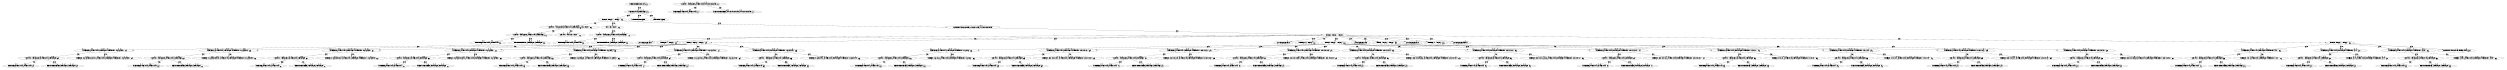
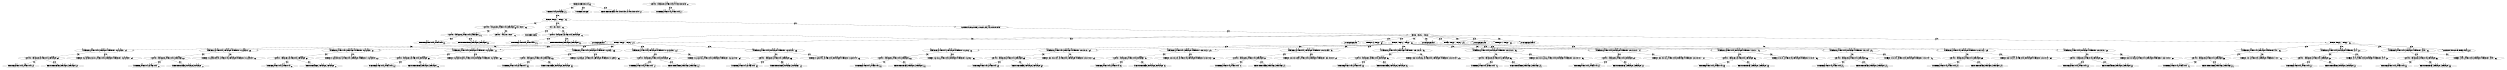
edge "(<operator>.fieldAccess,JavaEnvUtils.javaVersionNumber)" -> "(FIELD_IDENTIFIER,javaVersionNumber,javaVersionNumber)": now "(METHOD_RETURN,void)" -> "(FIELD_IDENTIFIER,javaVersionNumber,javaVersionNumber)"
edge "(METHOD,buildJrePackages)" -> "(MODIFIER,PRIVATE)": now "(METHOD_RETURN,void)" -> "(MODIFIER,PRIVATE)"
edge "(METHOD,buildJrePackages)" -> "(MODIFIER,STATIC)": now "(<init>,new Vector())" -> "(MODIFIER,STATIC)"
node "(LITERAL,14,<empty>)": removed
